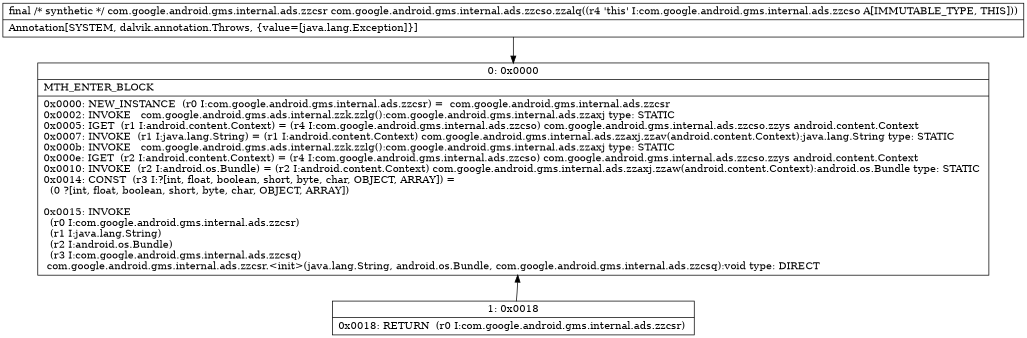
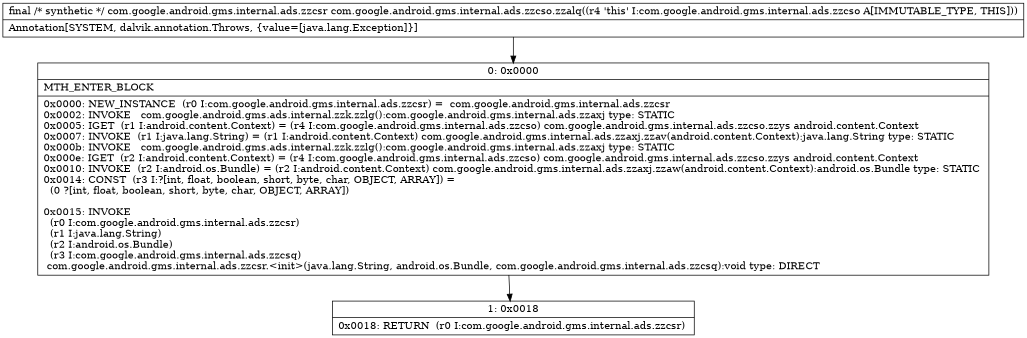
edge "1: 0x0018" -> "0: 0x0000": reversed
